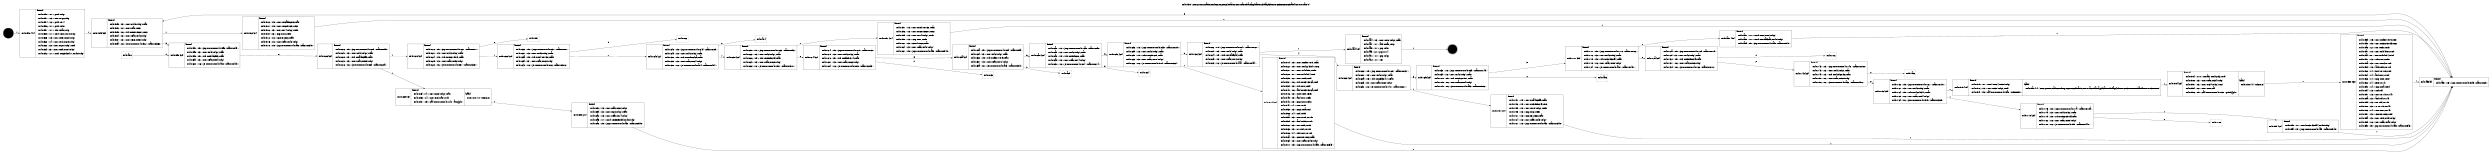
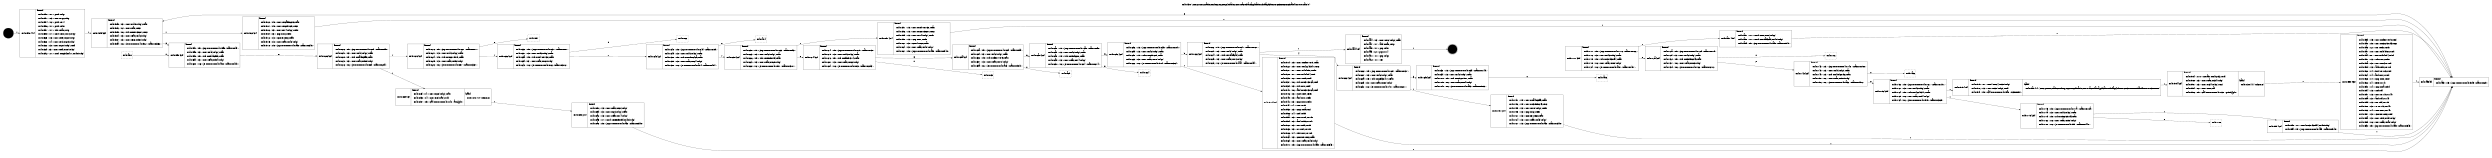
edge "0x4016f8 [25]" -> "0x401711 [25]": removed, label "3"
